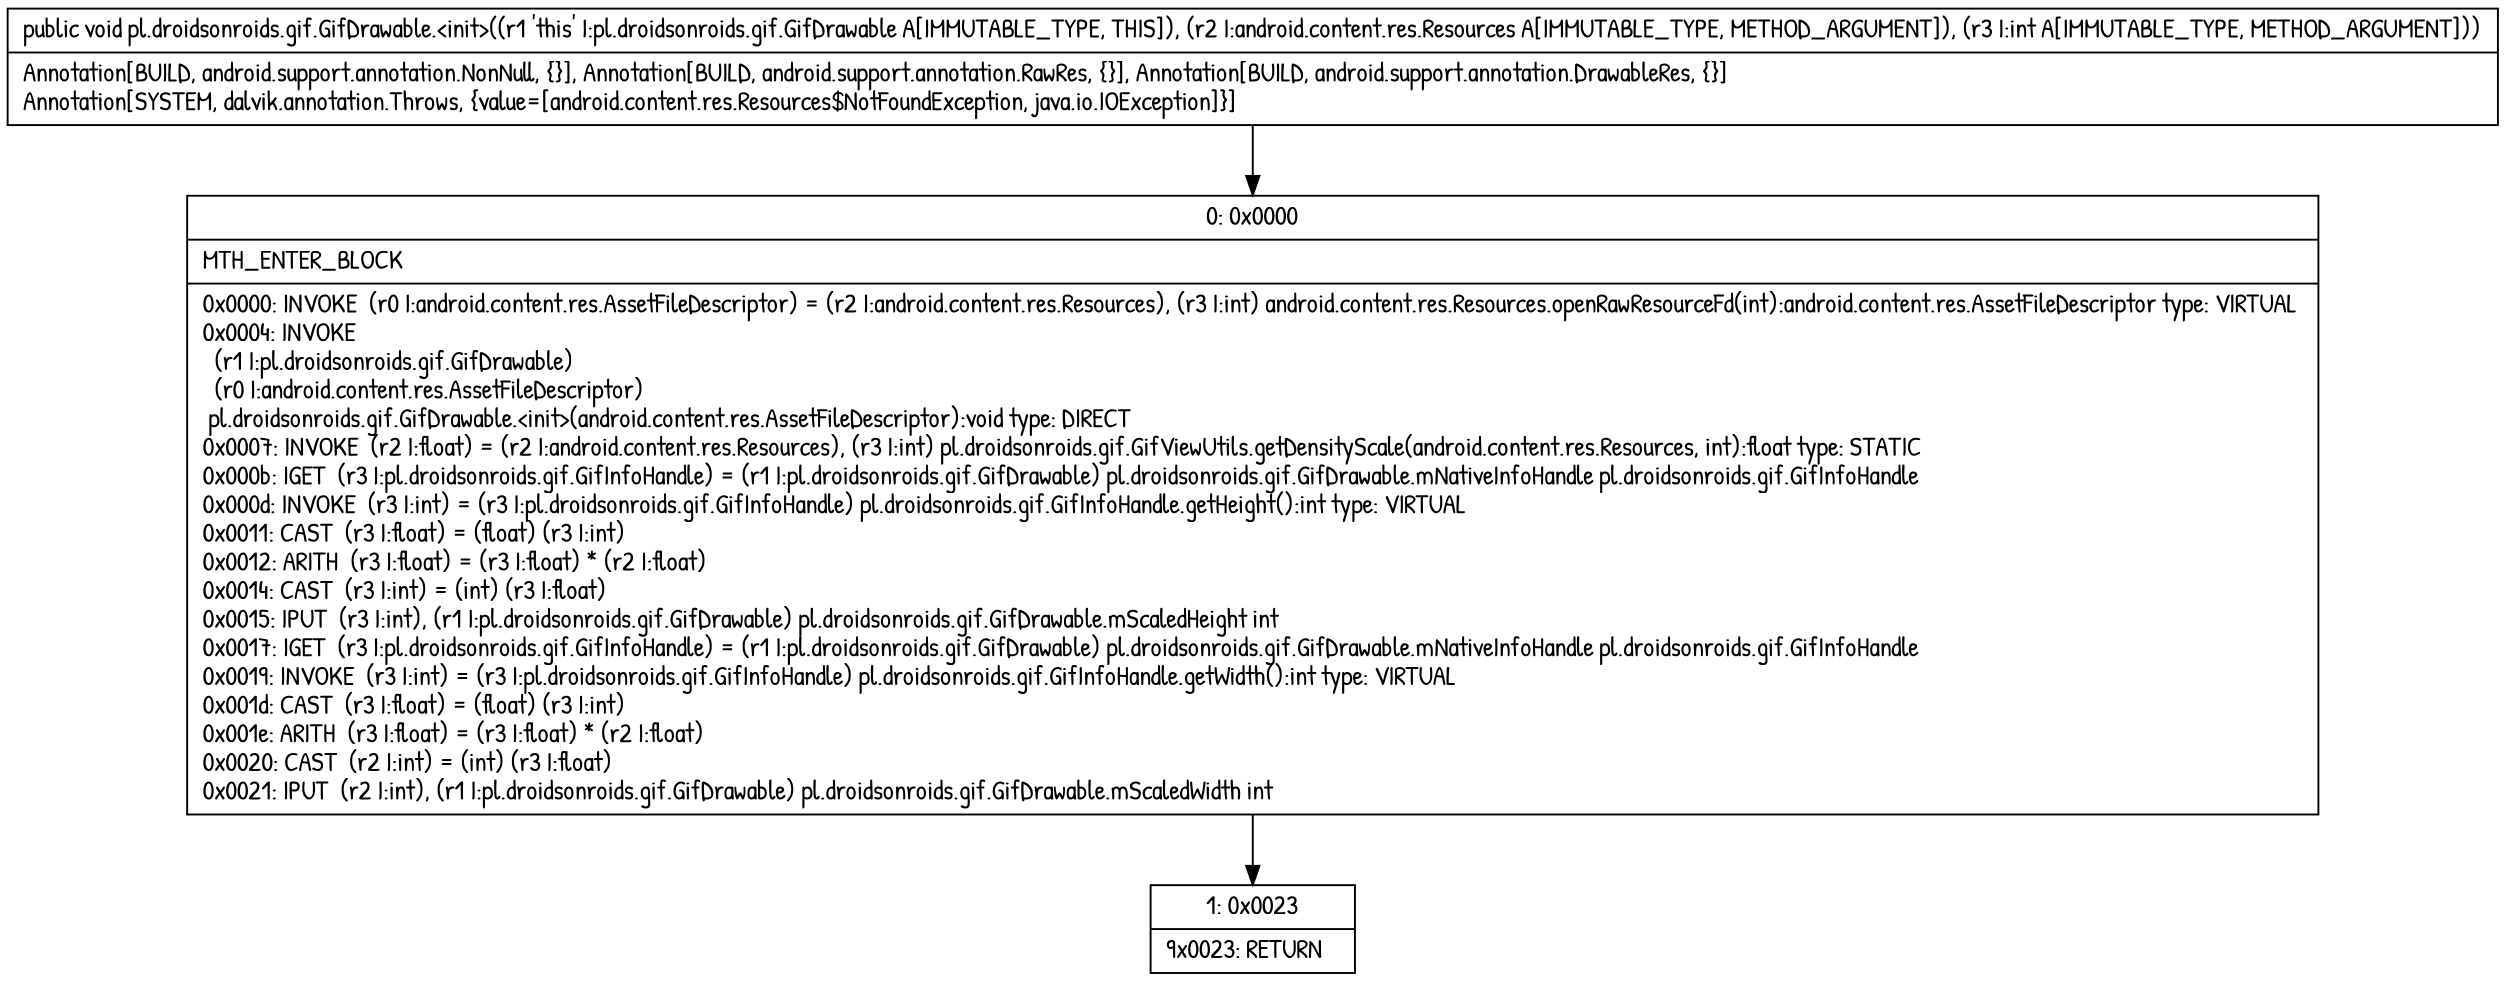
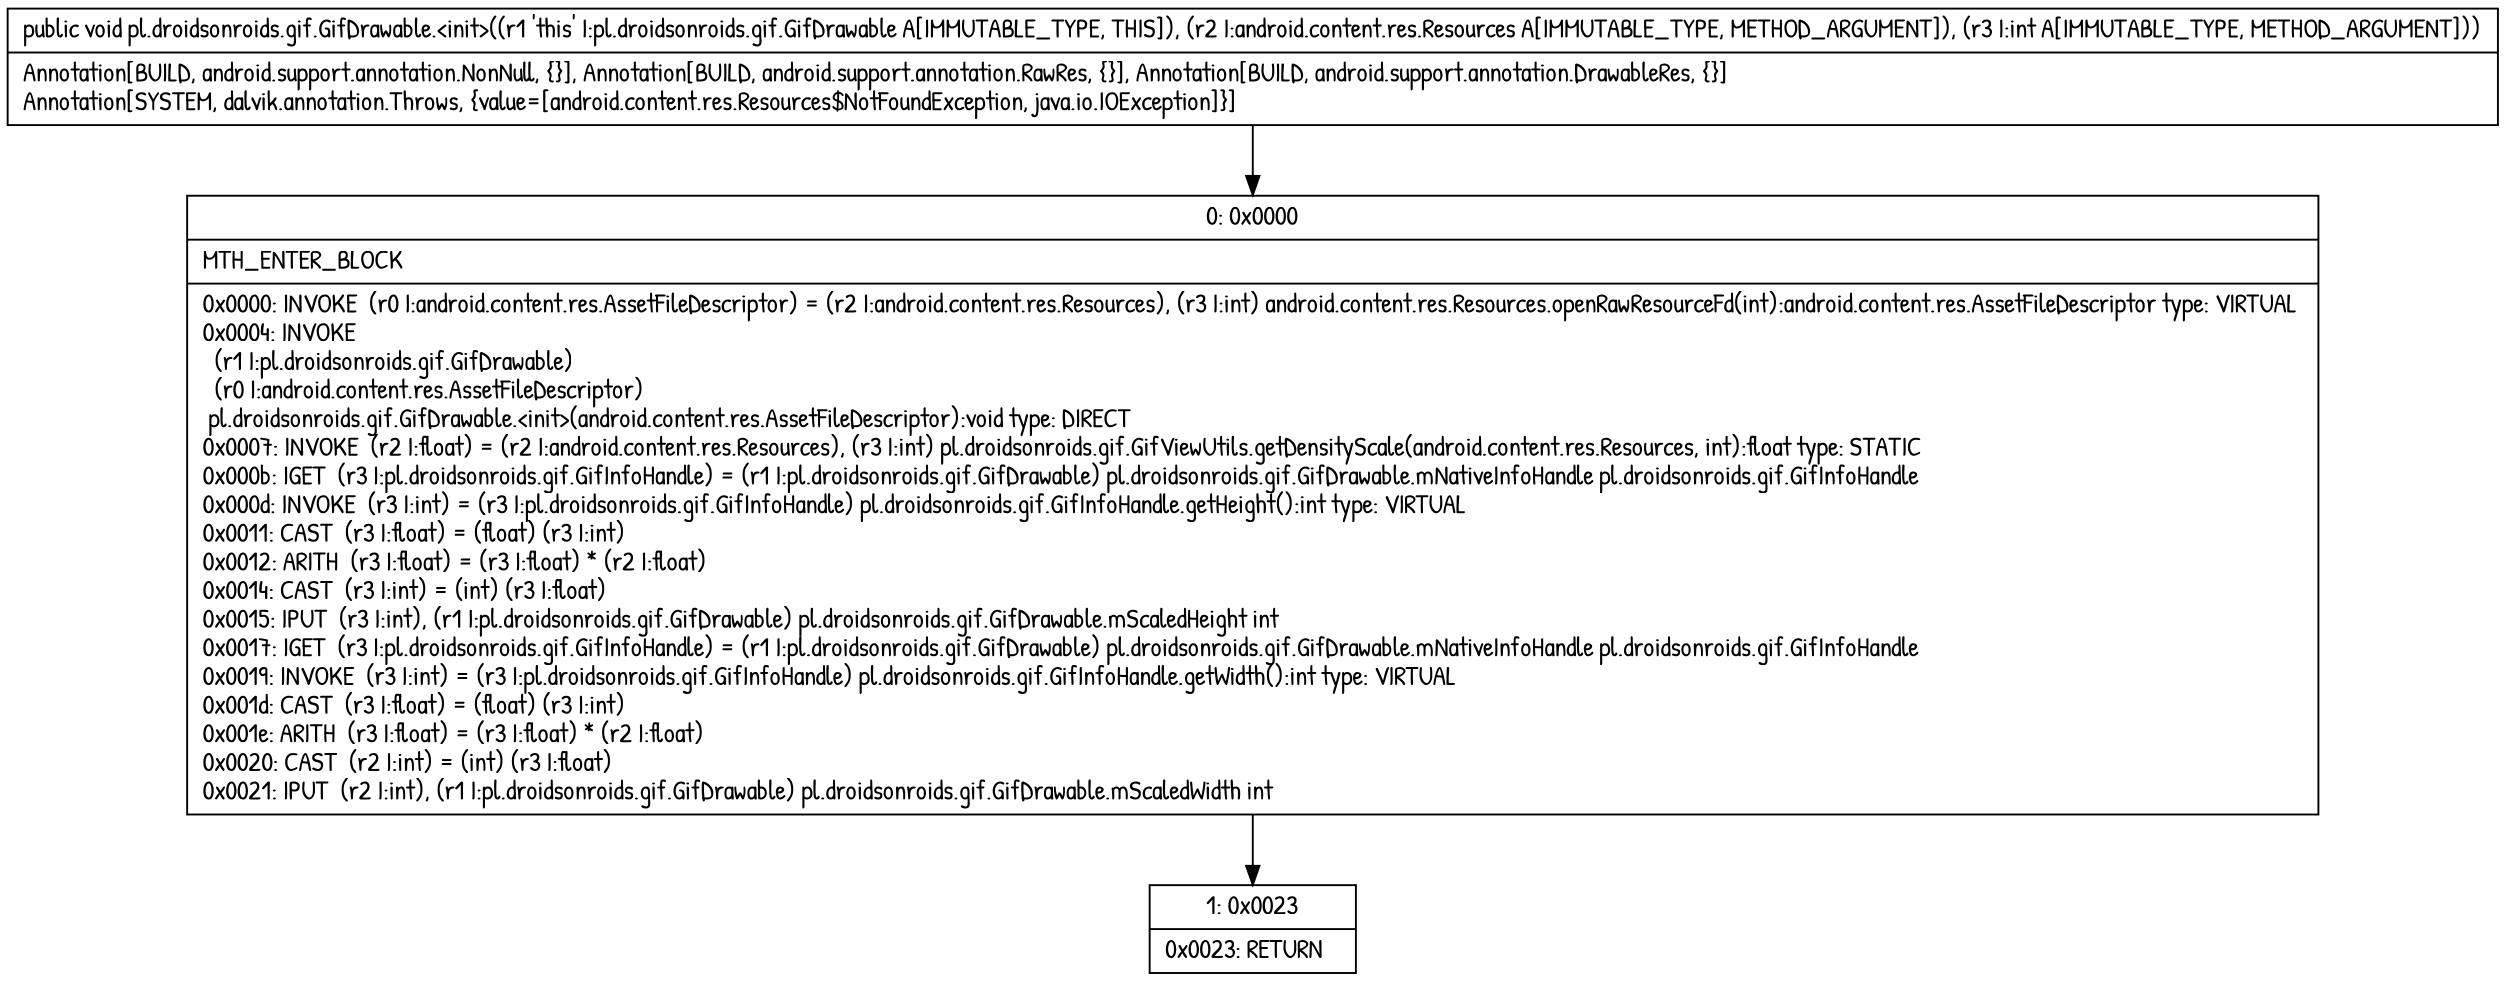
node "1: 0x0023": text "9x0023: RETURN" -> "0x0023: RETURN"
